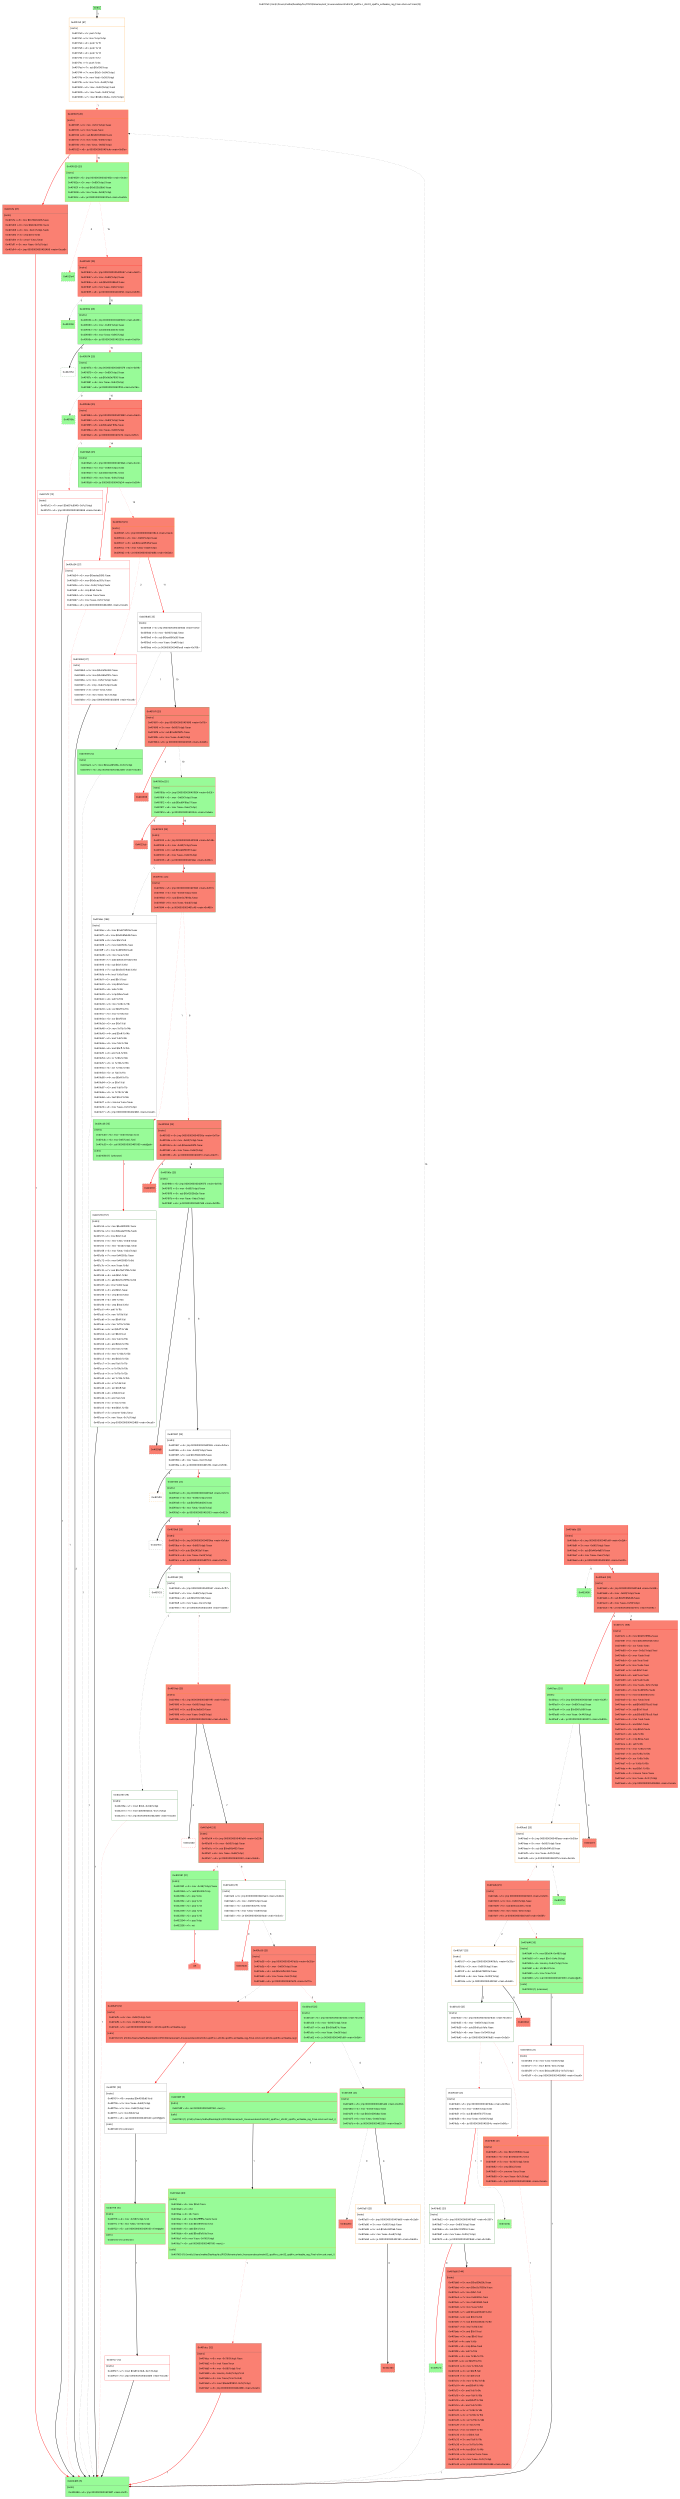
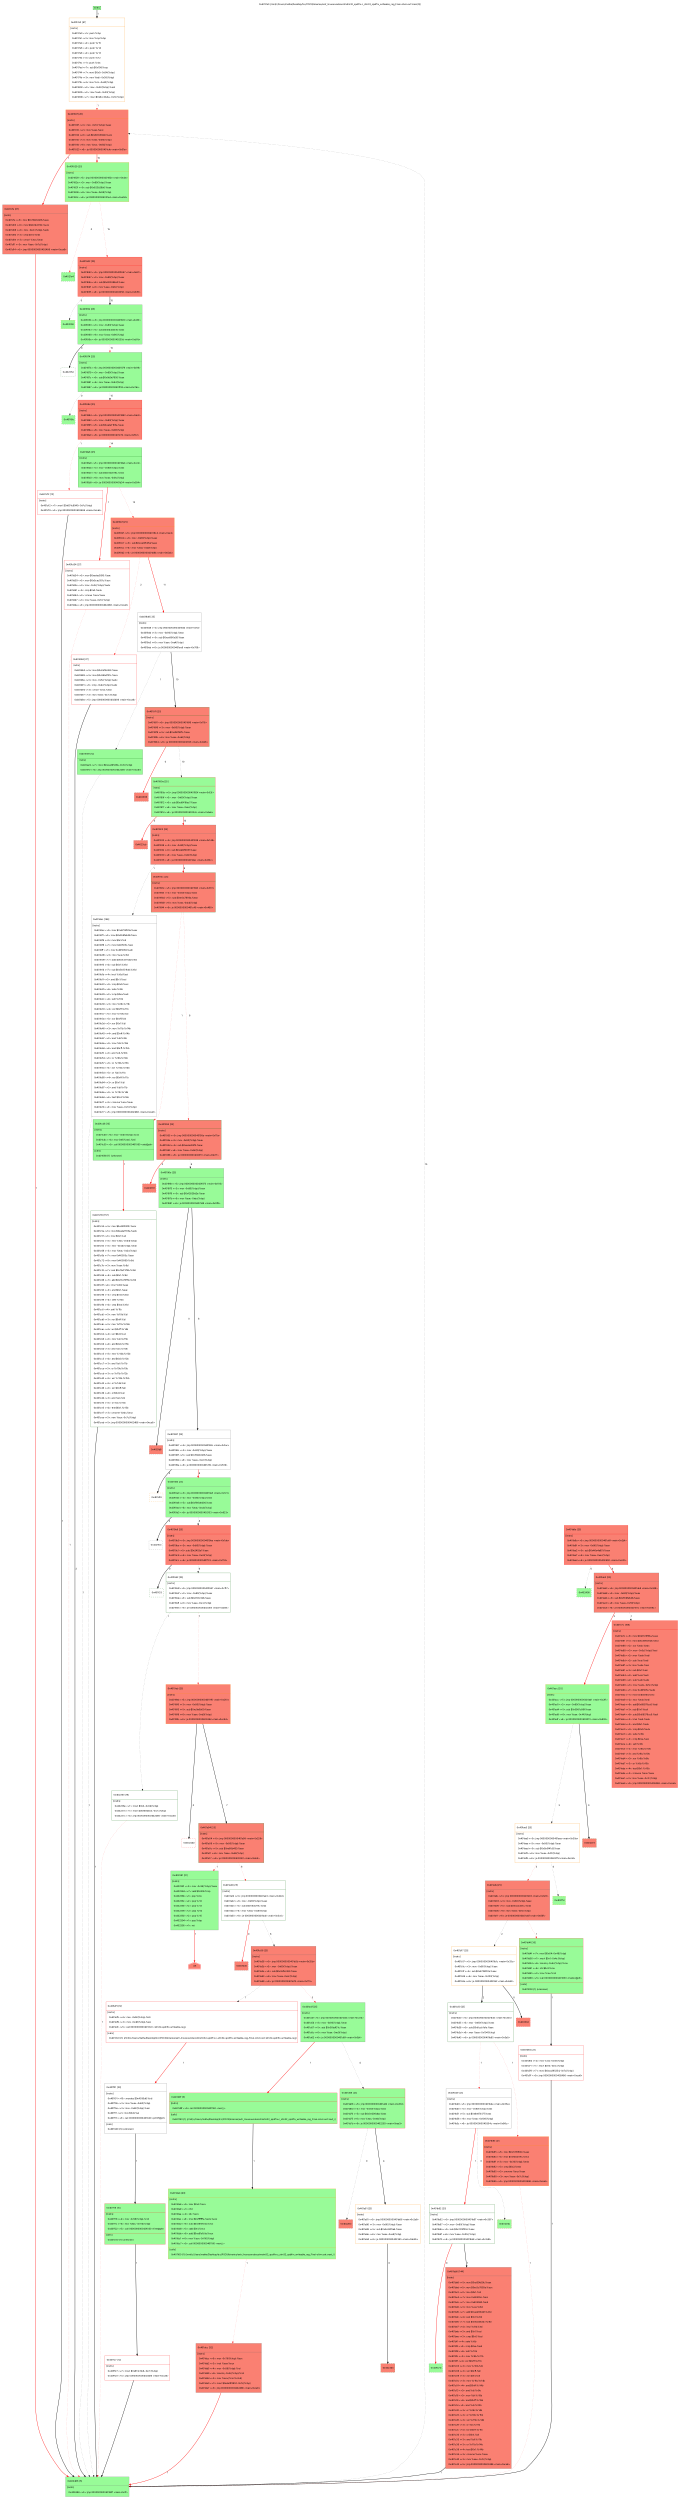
node "0x401ef5 [12]": fillcolor salmon -> white
edge "0x401bb8 [144]" -> "0x402486 [5]": style dotted -> bold
